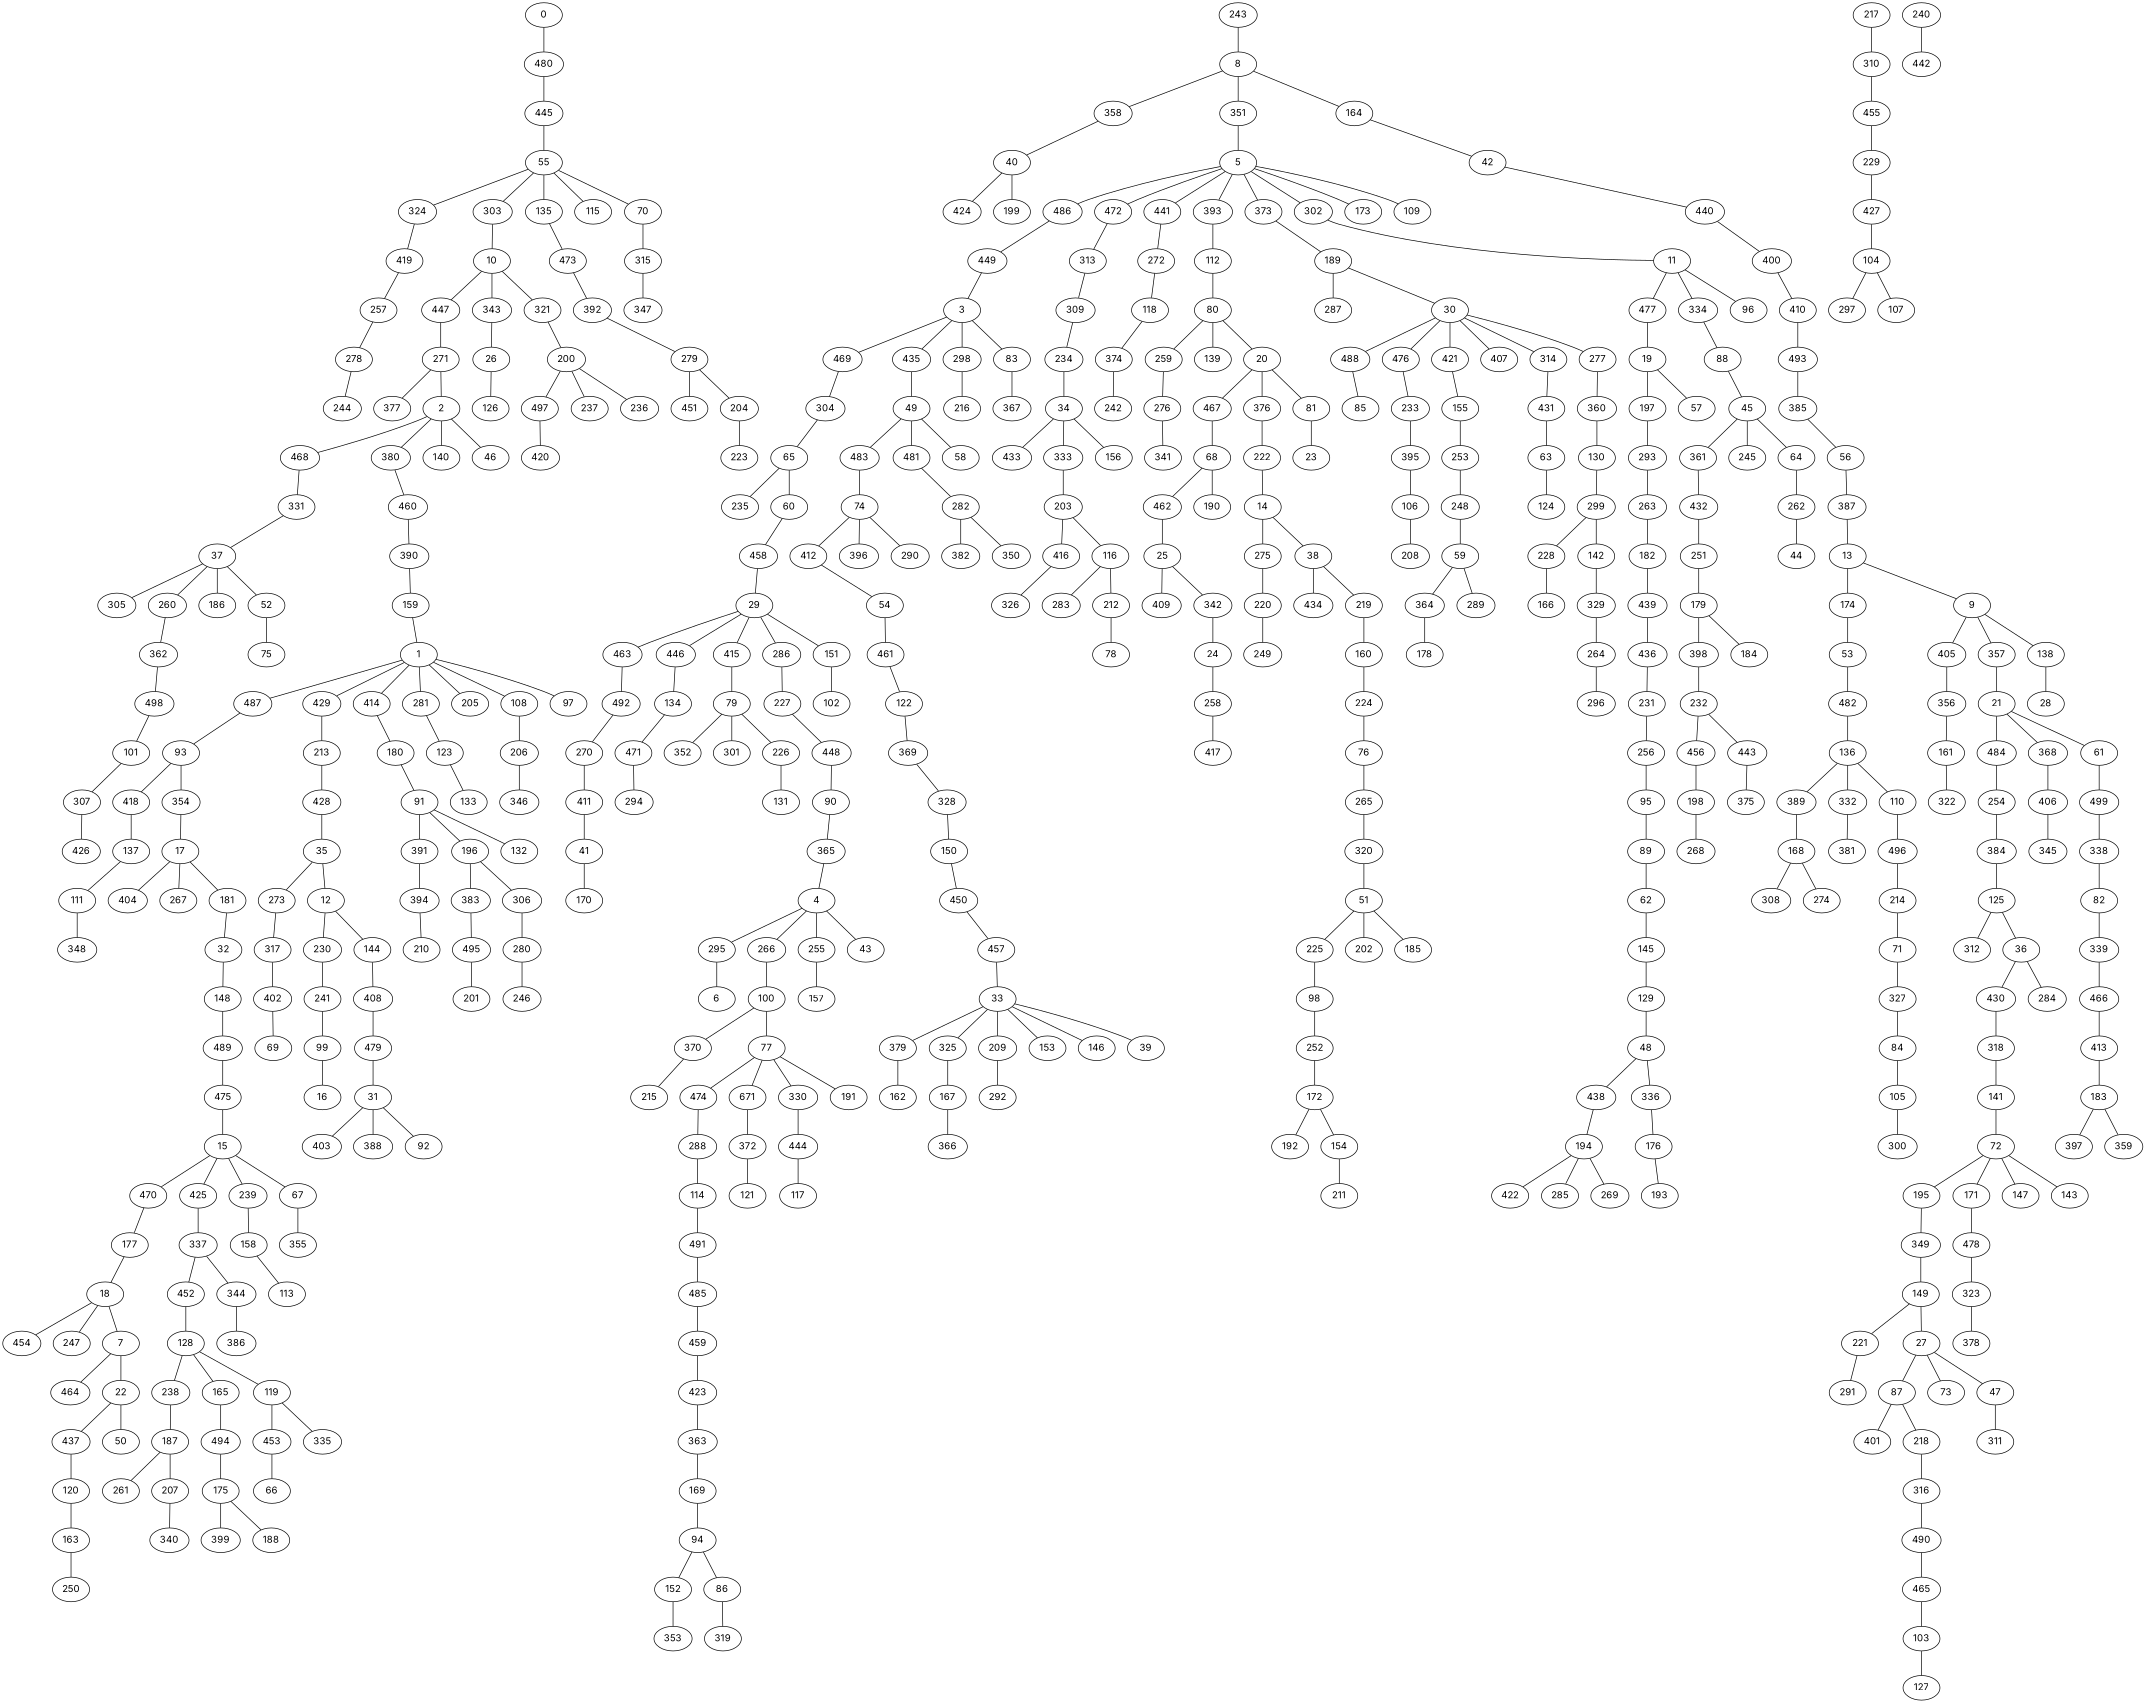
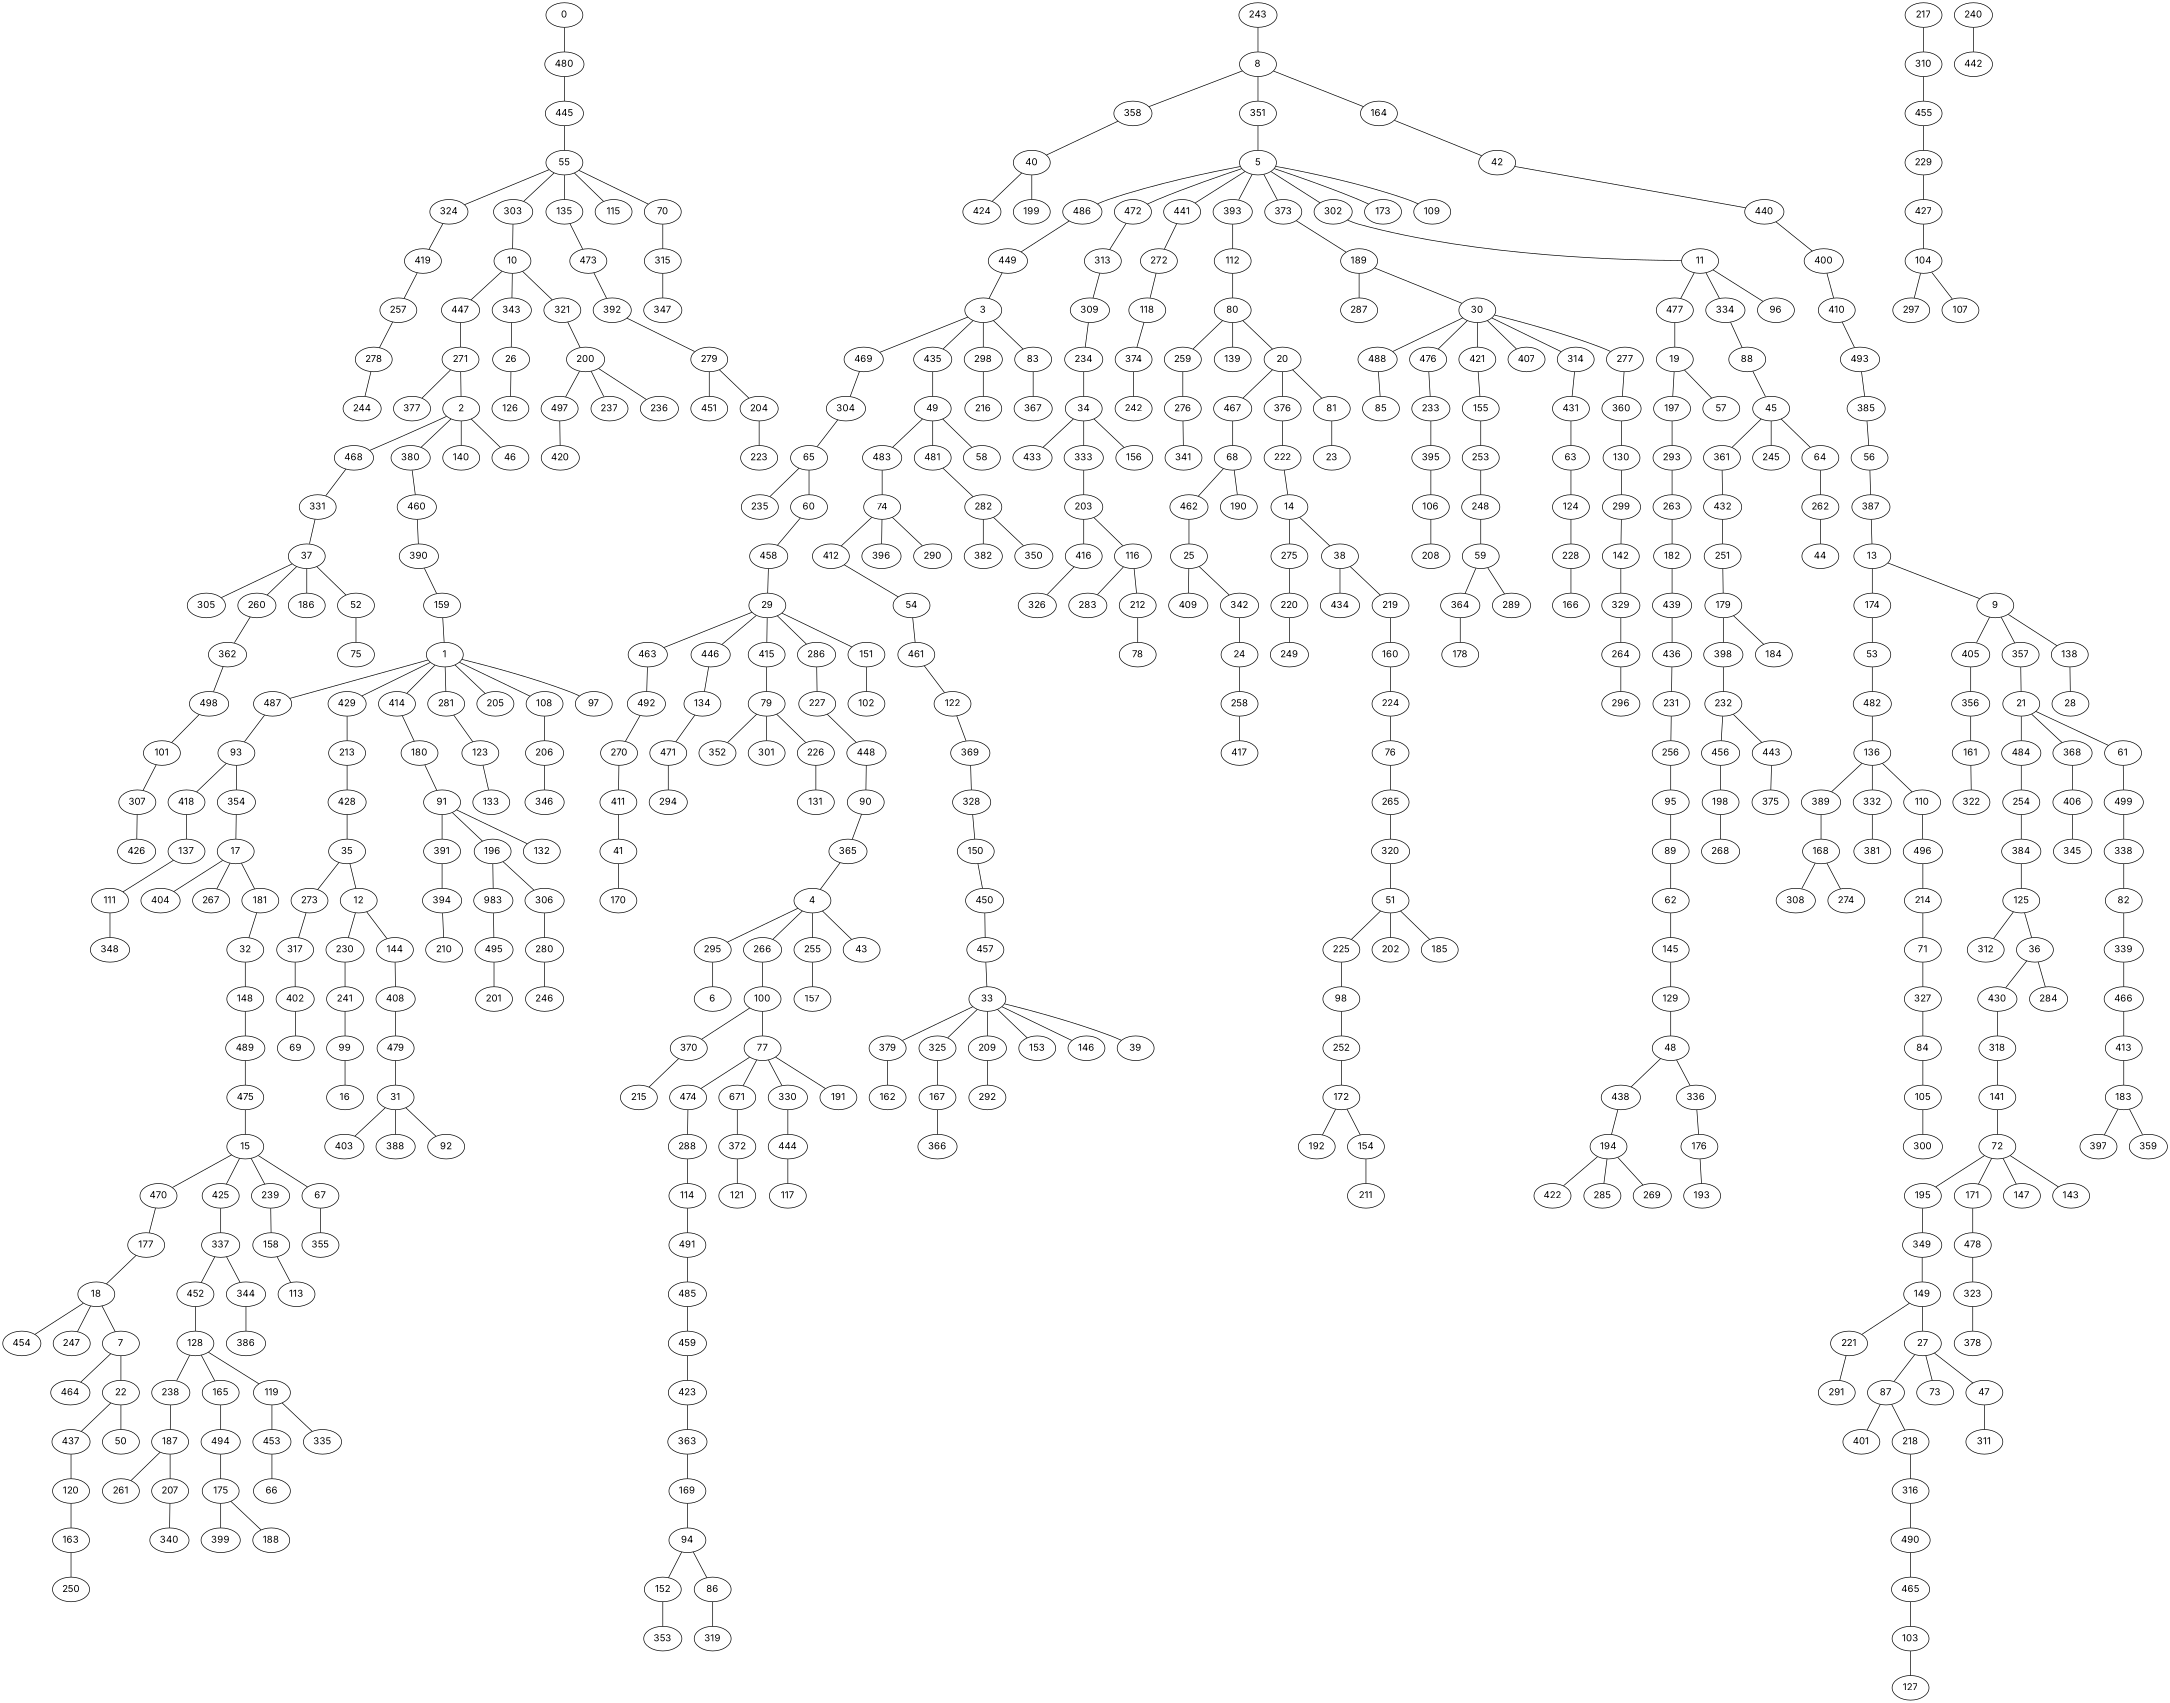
edge "299" -- "228": now "124" -- "228"
node "383": label "383" -> "983"
